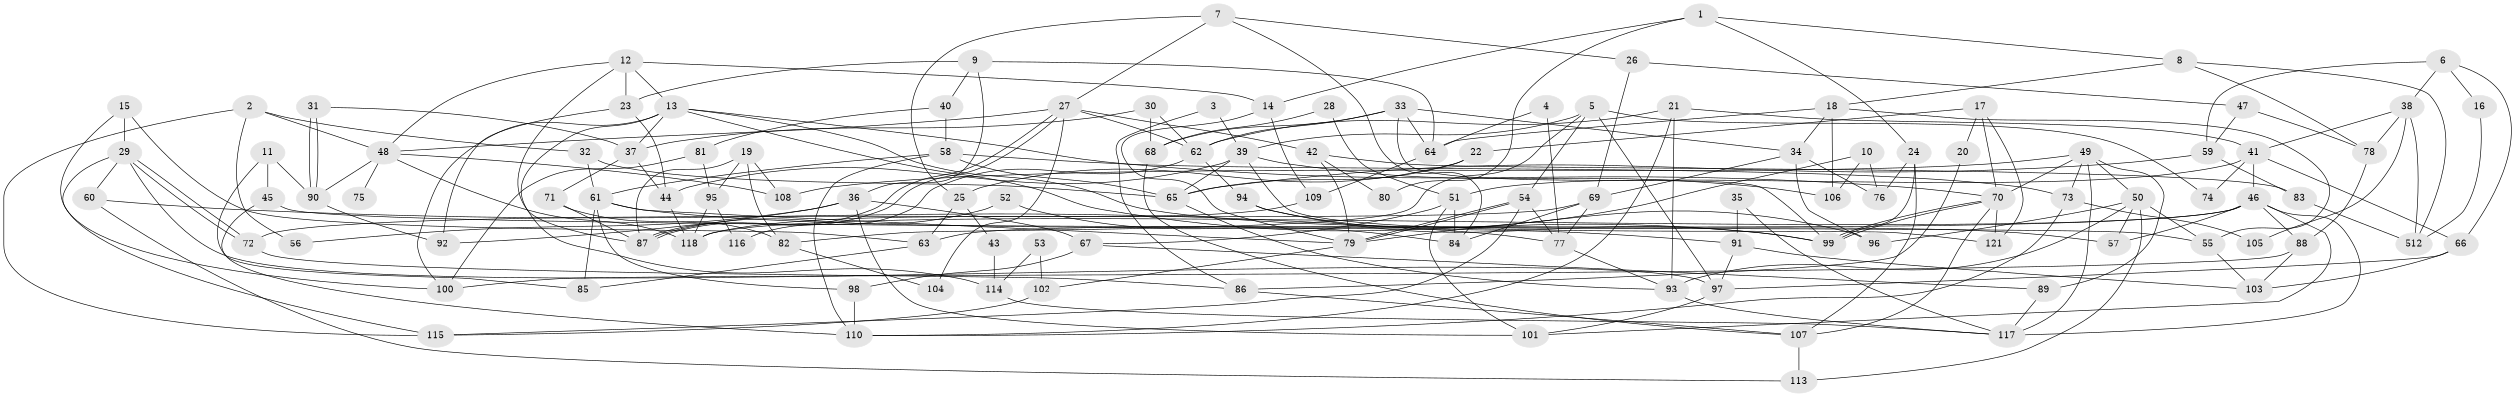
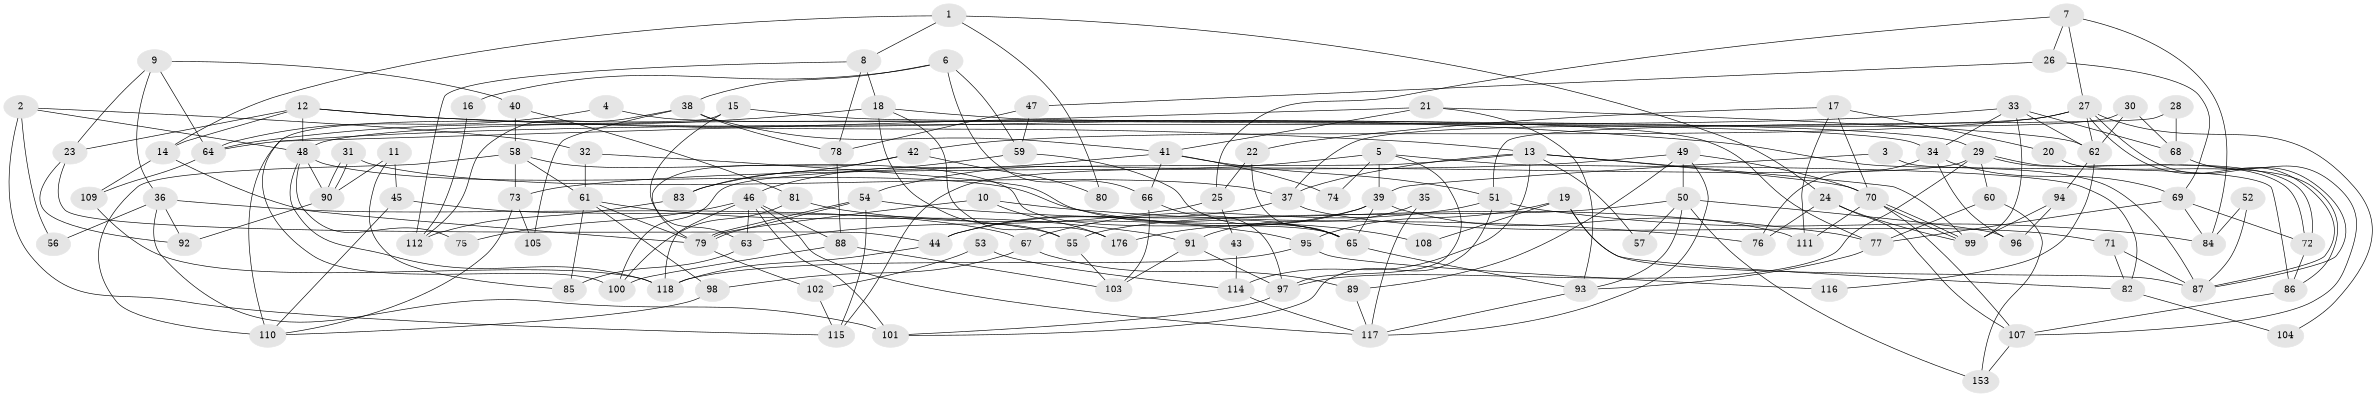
edge "49" -- "108": removed
node "106": label "106" -> "176"
edge "46" -- "57": now "46" -- "75"
node "121": label "121" -> "111"
node "512": label "512" -> "112"
node "113": label "113" -> "153"
